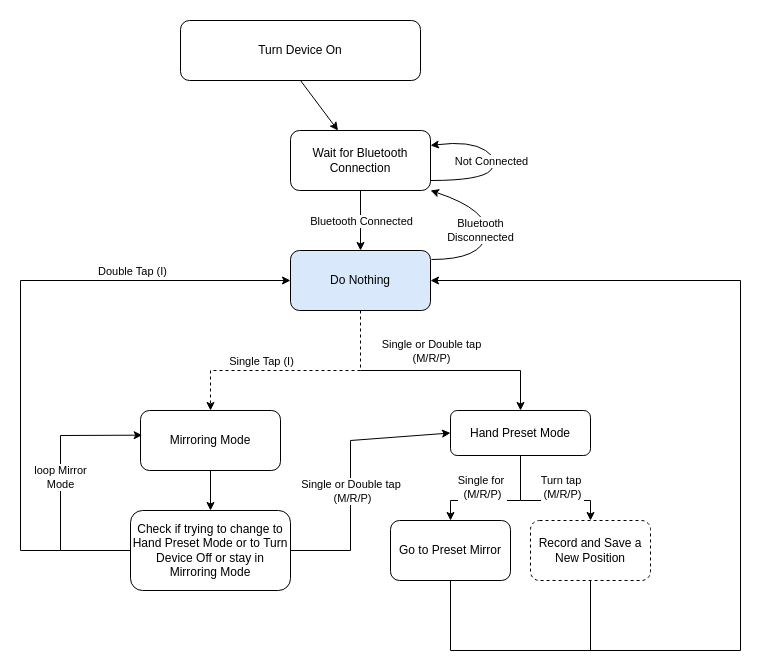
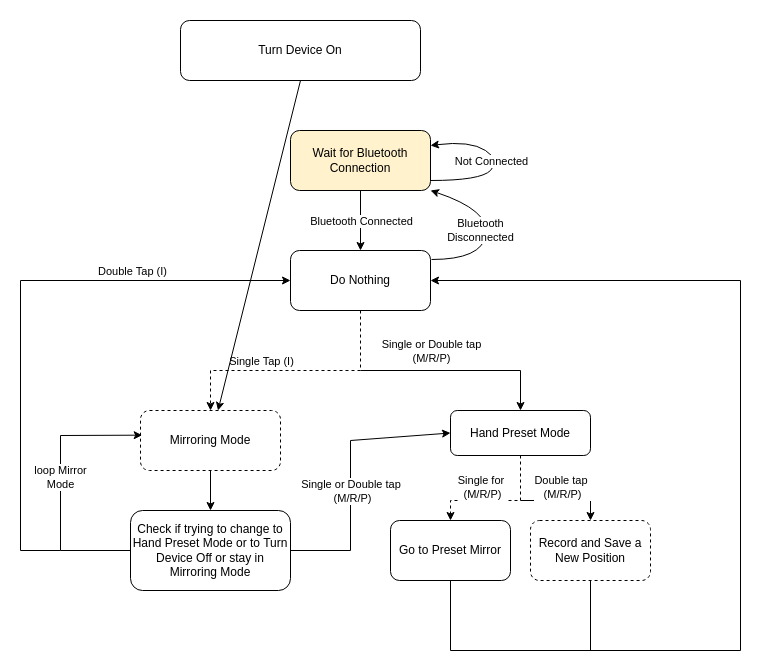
edge "Turn Device On" -> "Wait for Bluetooth Connection": now "Turn Device On" -> "Mirroring Mode"
node "Wait for Bluetooth Connection": fillcolor #ffffff -> #fff2cc
node "Do Nothing": fillcolor #dae8fc -> #ffffff
node "Mirroring Mode": style solid -> dashed
edge "Hand Preset Mode" -> "Go to Preset Mirror": style solid -> dashed
node "Turn tap (M/R/P)": label "Turn tap (M/R/P)" -> "Double tap (M/R/P)"
